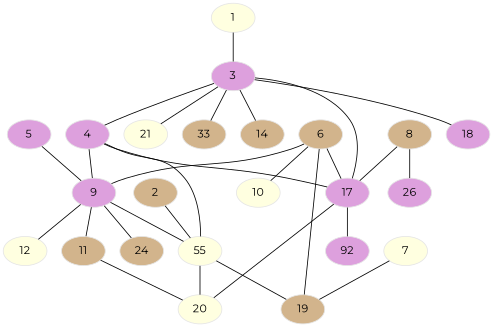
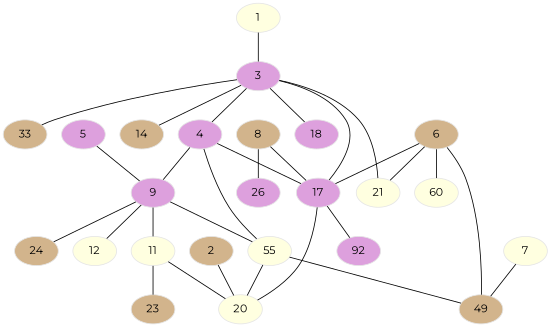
edge "6" -- "9": now "6" -- "21"
node "10": label "10" -> "60"
edge "2" -- "55": now "2" -- "20"
node "11": fillcolor tan -> lightyellow
node "23": added
node "19": label "19" -> "49"
